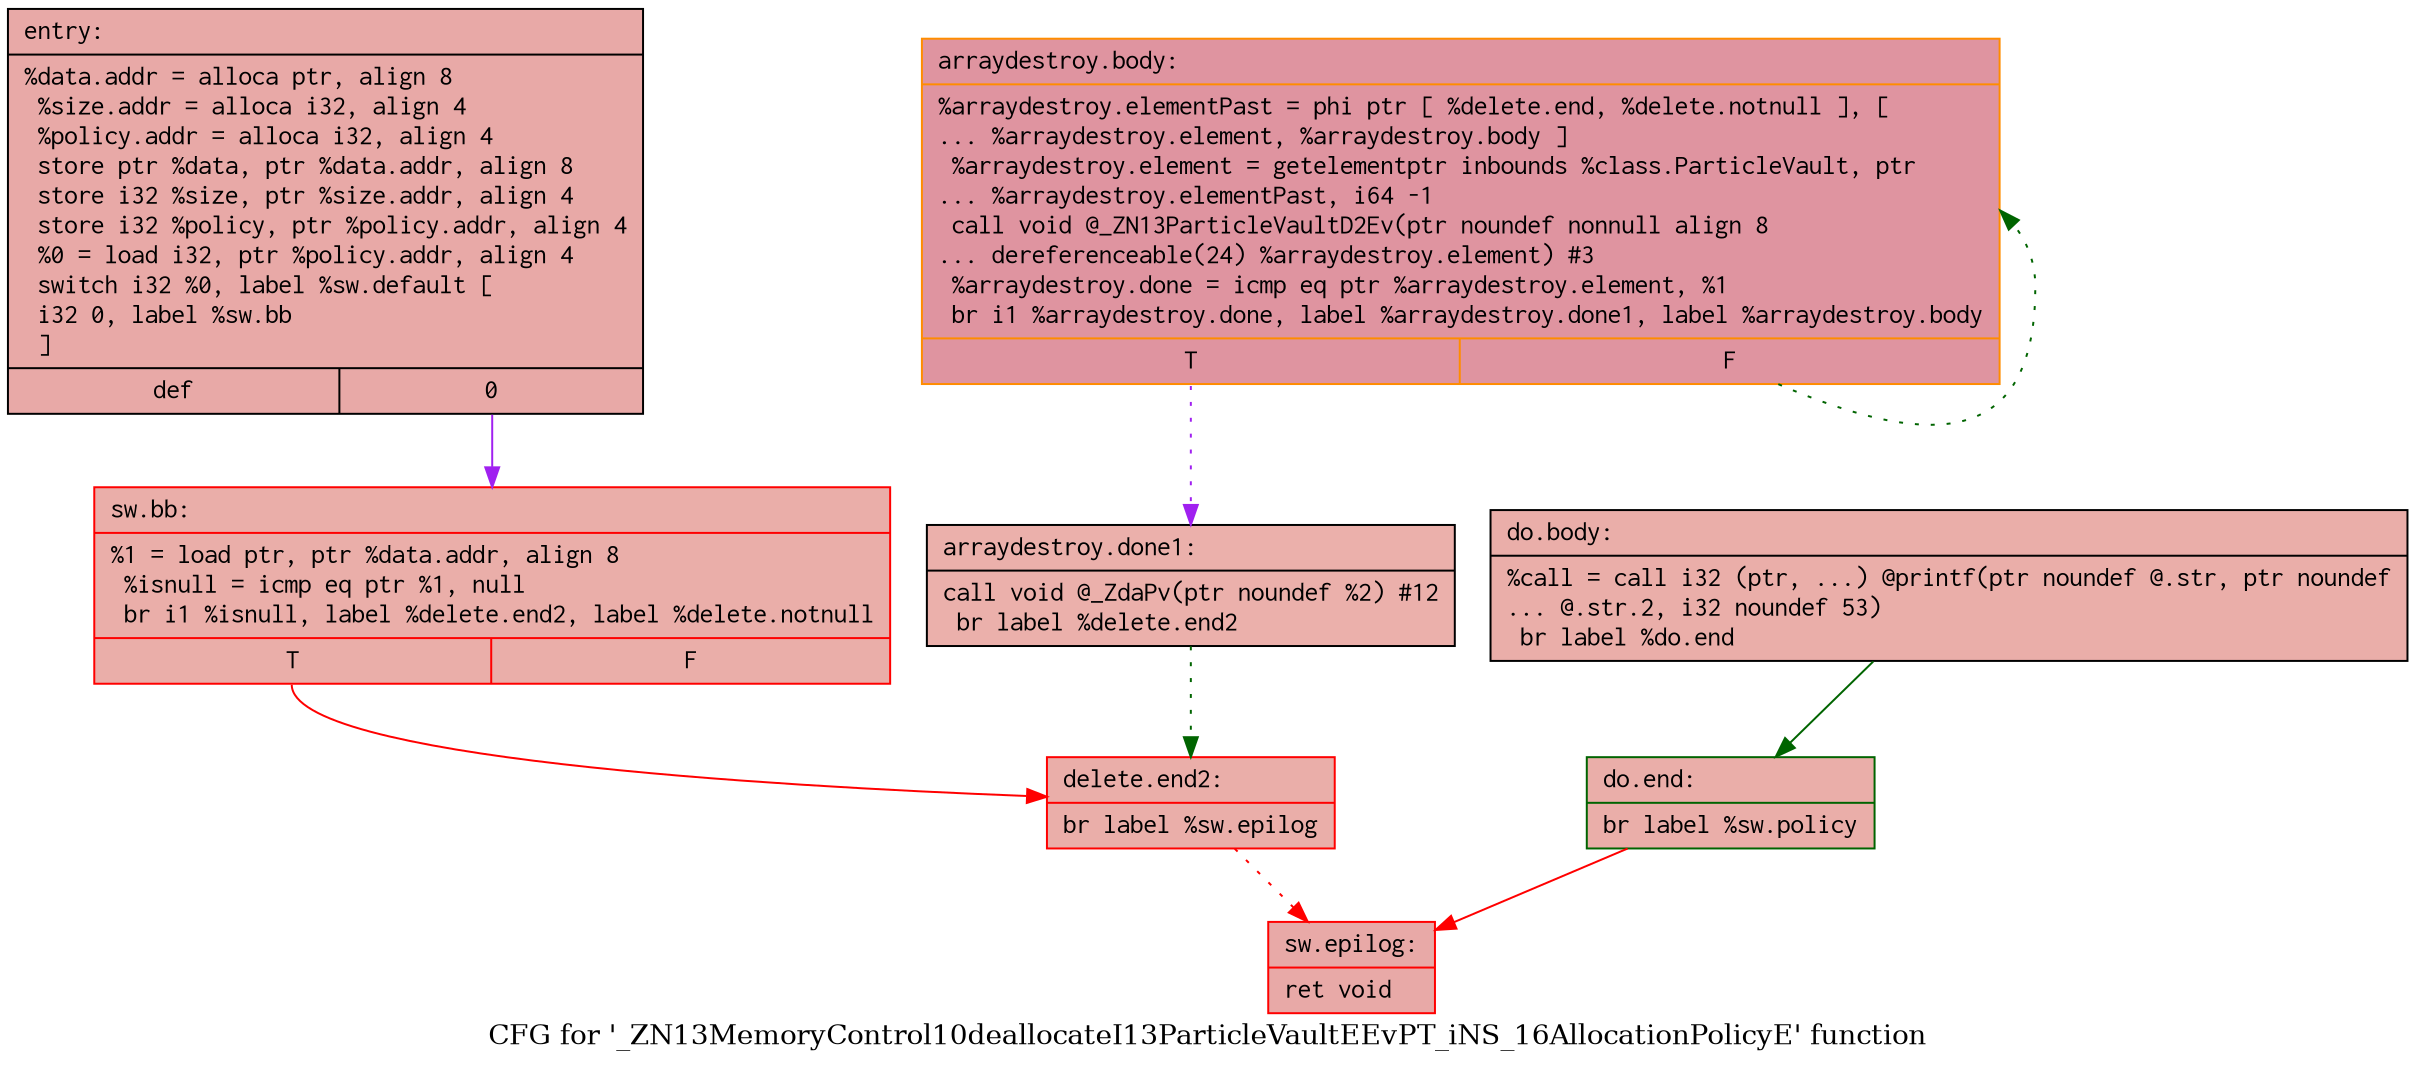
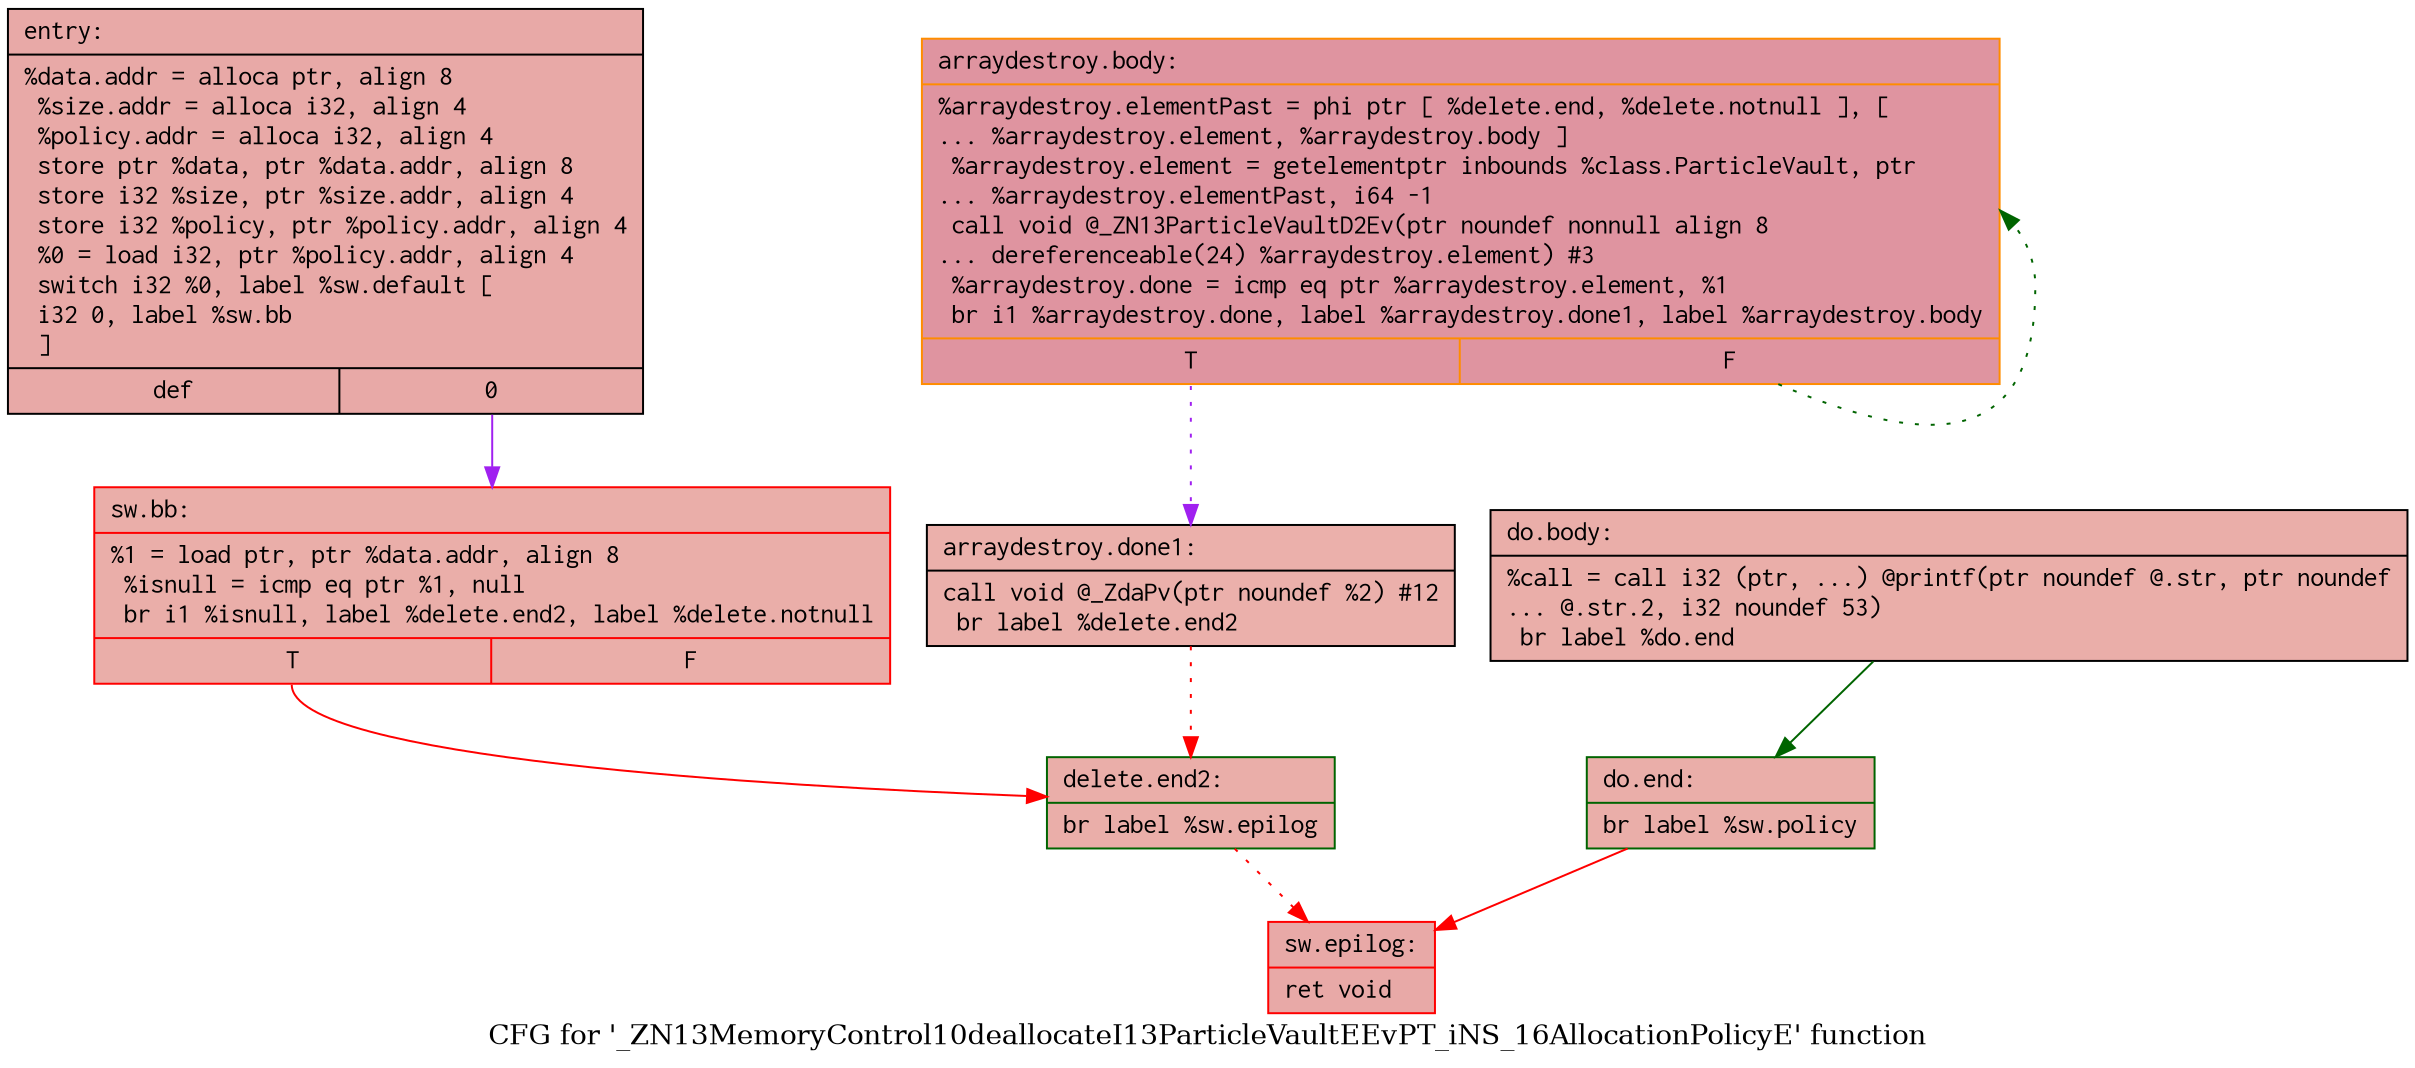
edge "arraydestroy.done1:" -> "delete.end2:": color darkgreen -> red
node "delete.end2:": color red -> darkgreen
